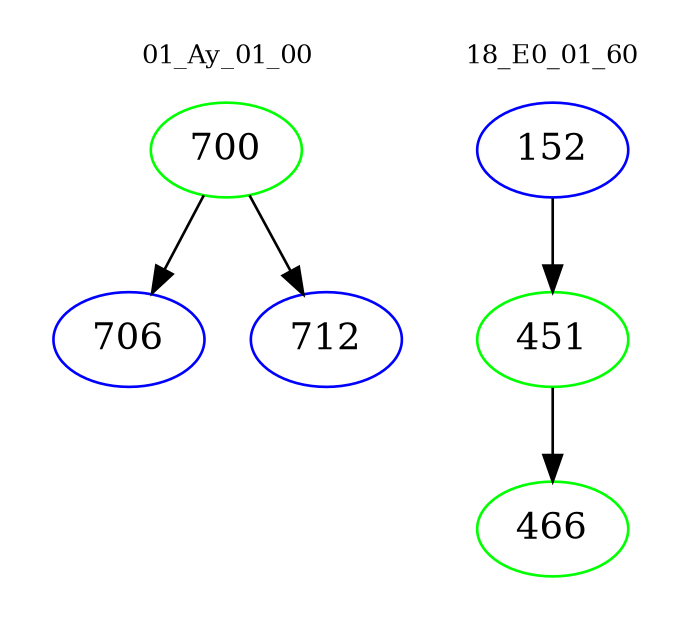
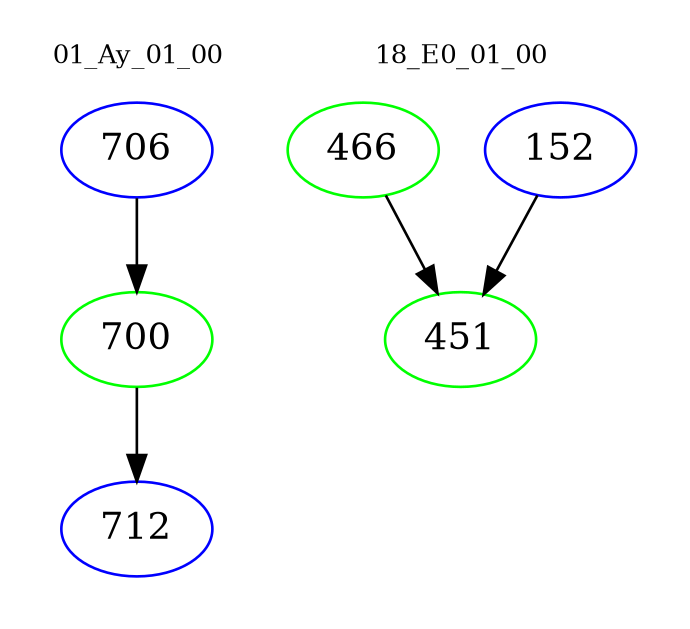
cluster "18_E0_01_60": label "18_E0_01_60" -> "18_E0_01_00"
edge "700" -> "706": reversed
edge "451" -> "466": reversed
